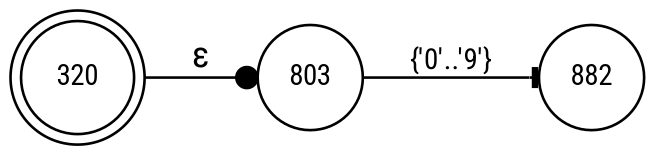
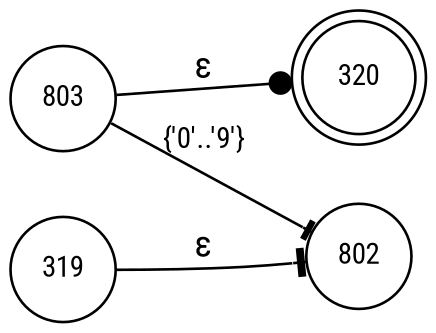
edge "320" -> "803": reversed
node "882": label "882" -> "802"
node "319": added
